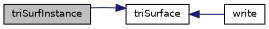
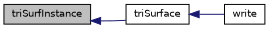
edge "triSurfInstance" -> "triSurface": reversed
